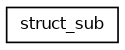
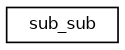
node "struct_sub": label "struct_sub" -> "sub_sub"
